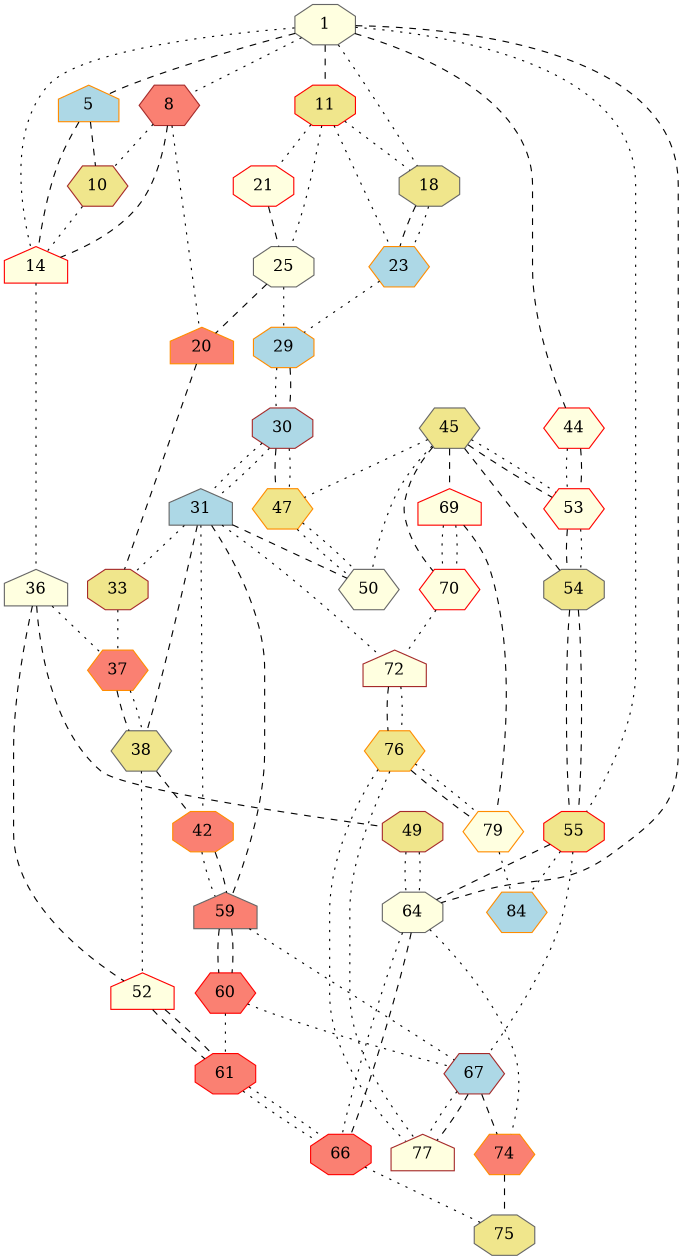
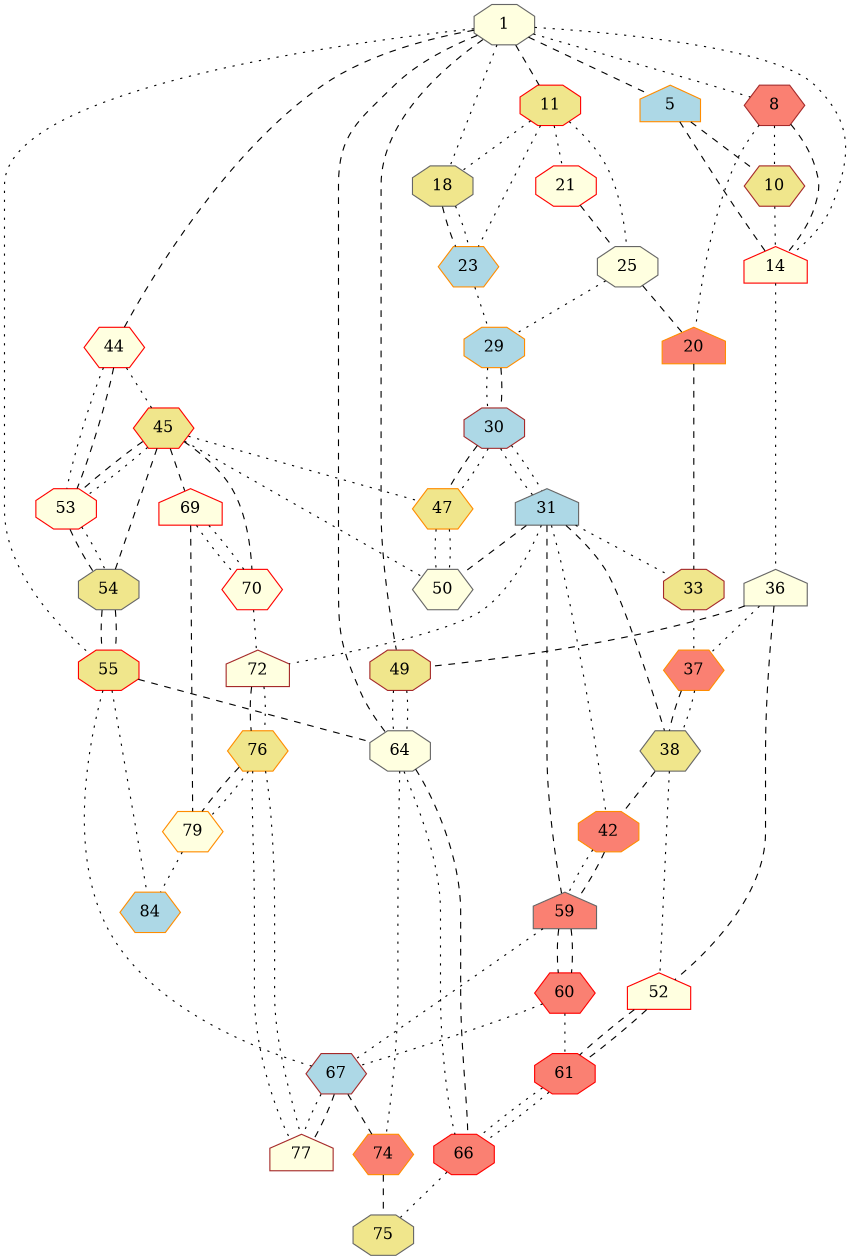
edge "1" -- "49": added
edge "44" -- "45": added
node "45": color gray40 -> red
node "53": shape hexagon -> octagon
